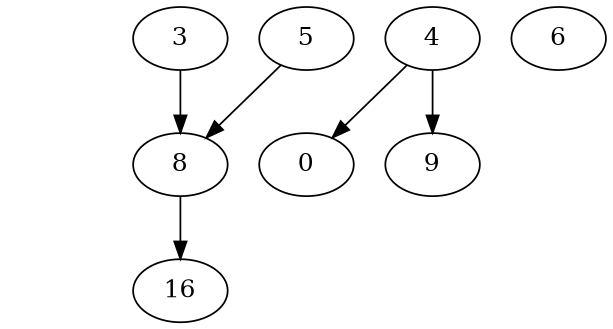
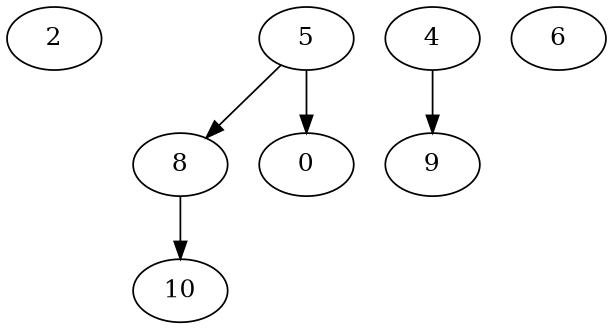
node "2": added
node "3": removed
edge "4" -> "0": now "5" -> "0"
node "16": label "16" -> "10"
